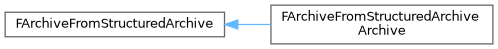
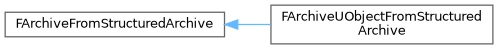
node "FArchiveFromStructuredArchive Archive": label "FArchiveFromStructuredArchive Archive" -> "FArchiveUObjectFromStructured Archive"
